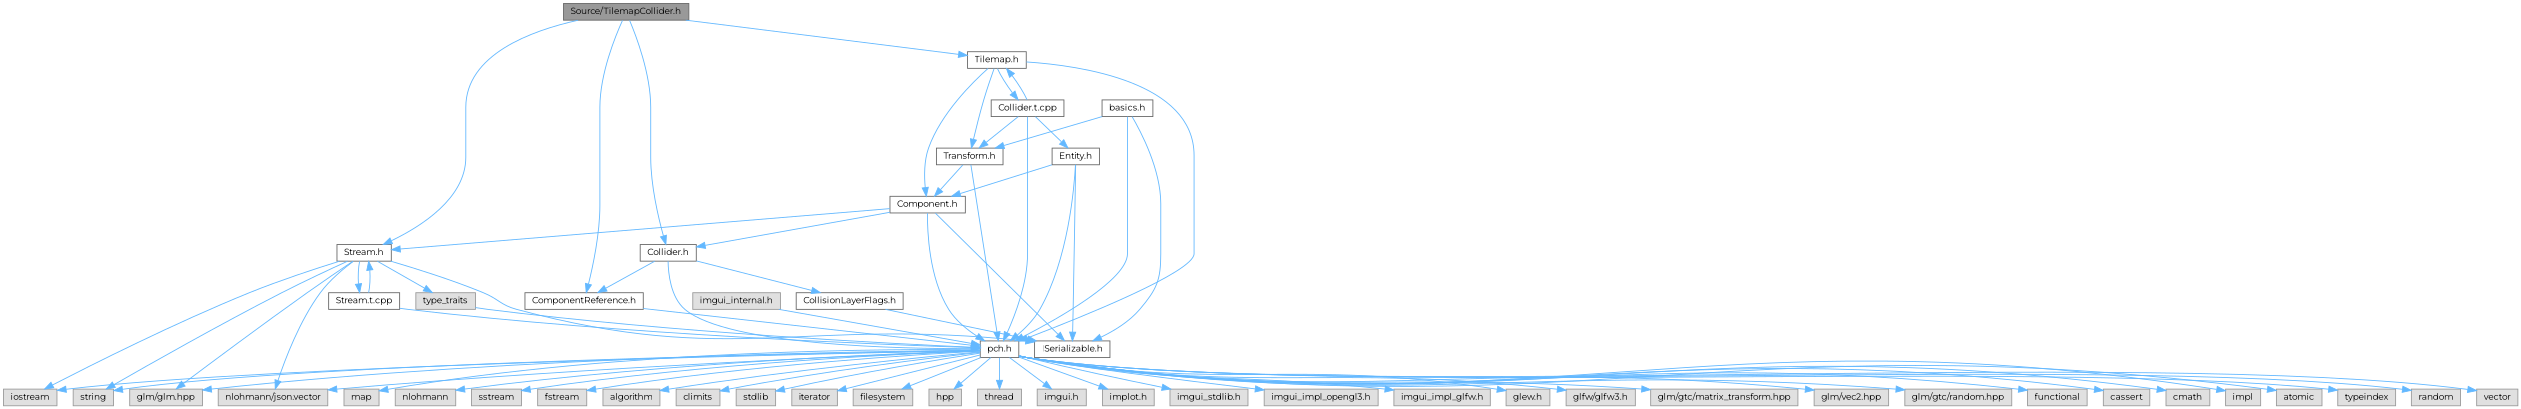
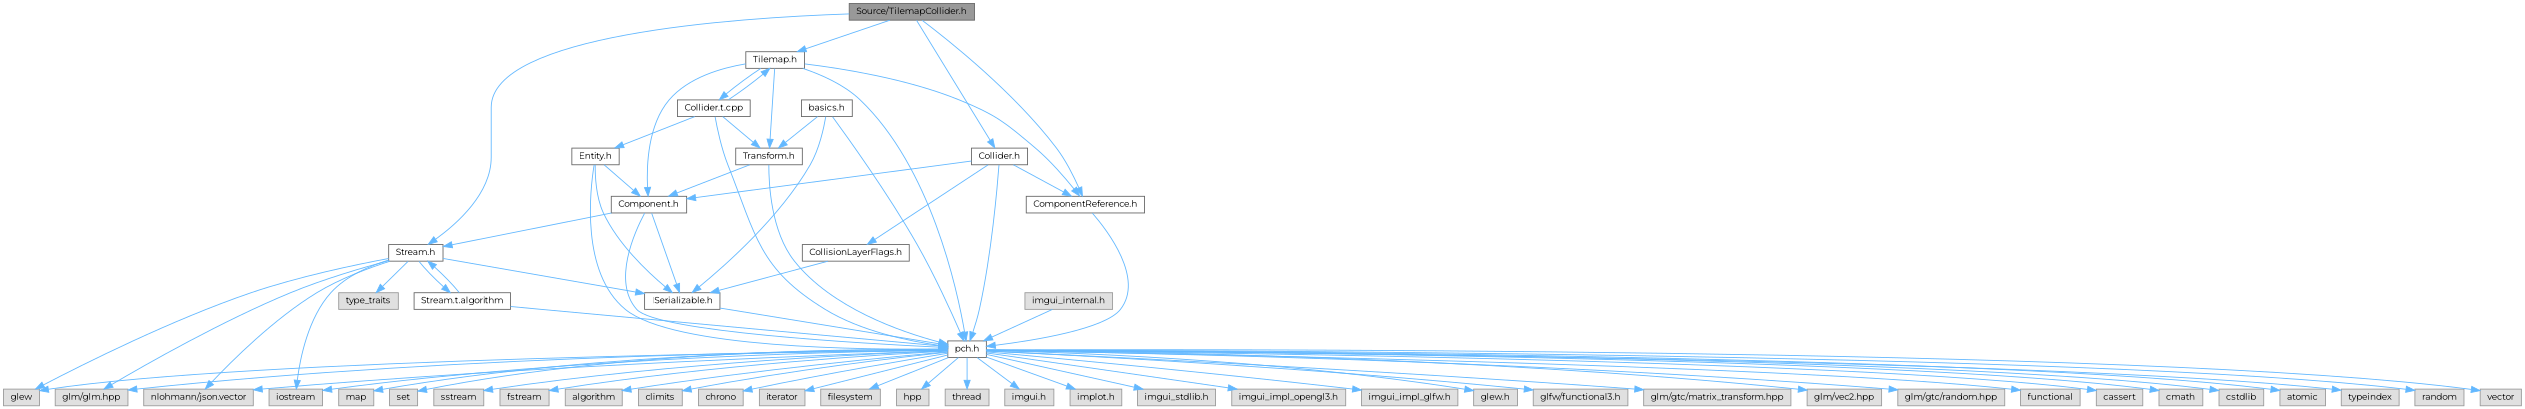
edge "Tilemap.h" -> "ComponentReference.h": added
edge "Component.h" -> "Collider.h": reversed
node "Stream.t.cpp": label "Stream.t.cpp" -> "Stream.t.algorithm"
edge "type_traits" -> "pch.h": now "ISerializable.h" -> "pch.h"
node "string": label "string" -> "glew"
node "nlohmann": label "nlohmann" -> "set"
node "stdlib": label "stdlib" -> "chrono"
node "glfw/glfw3.h": label "glfw/glfw3.h" -> "glfw/functional3.h"
node "impl": label "impl" -> "cstdlib"
